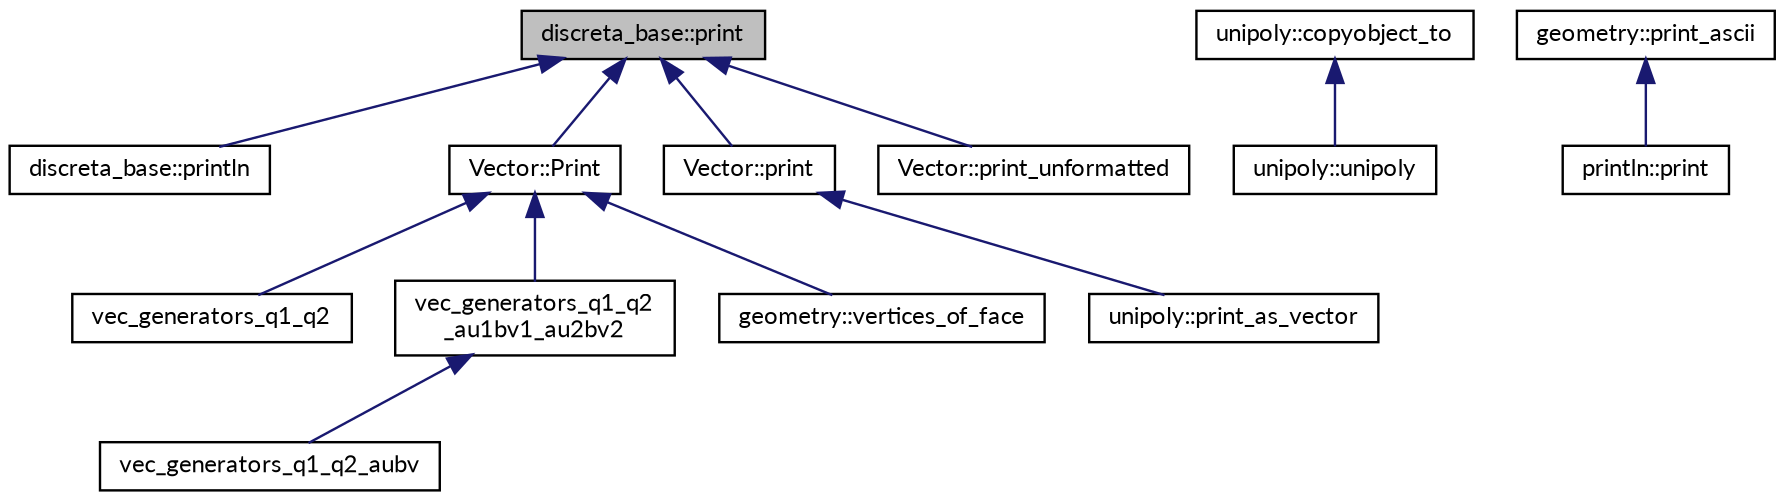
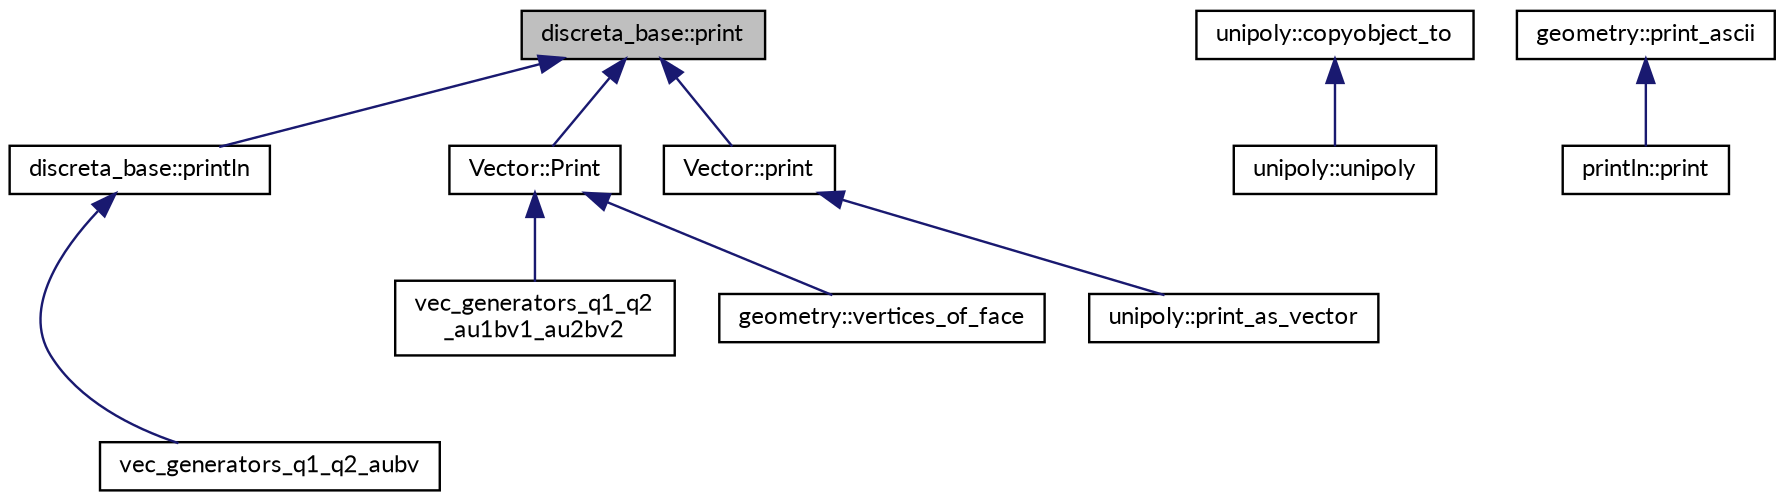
node "Vector::print_unformatted": removed
node "vec_generators_q1_q2": removed
edge "vec_generators_q1_q2_aubv" -> "vec_generators_q1_q2 _au1bv1_au2bv2": now "vec_generators_q1_q2_aubv" -> "discreta_base::println"
